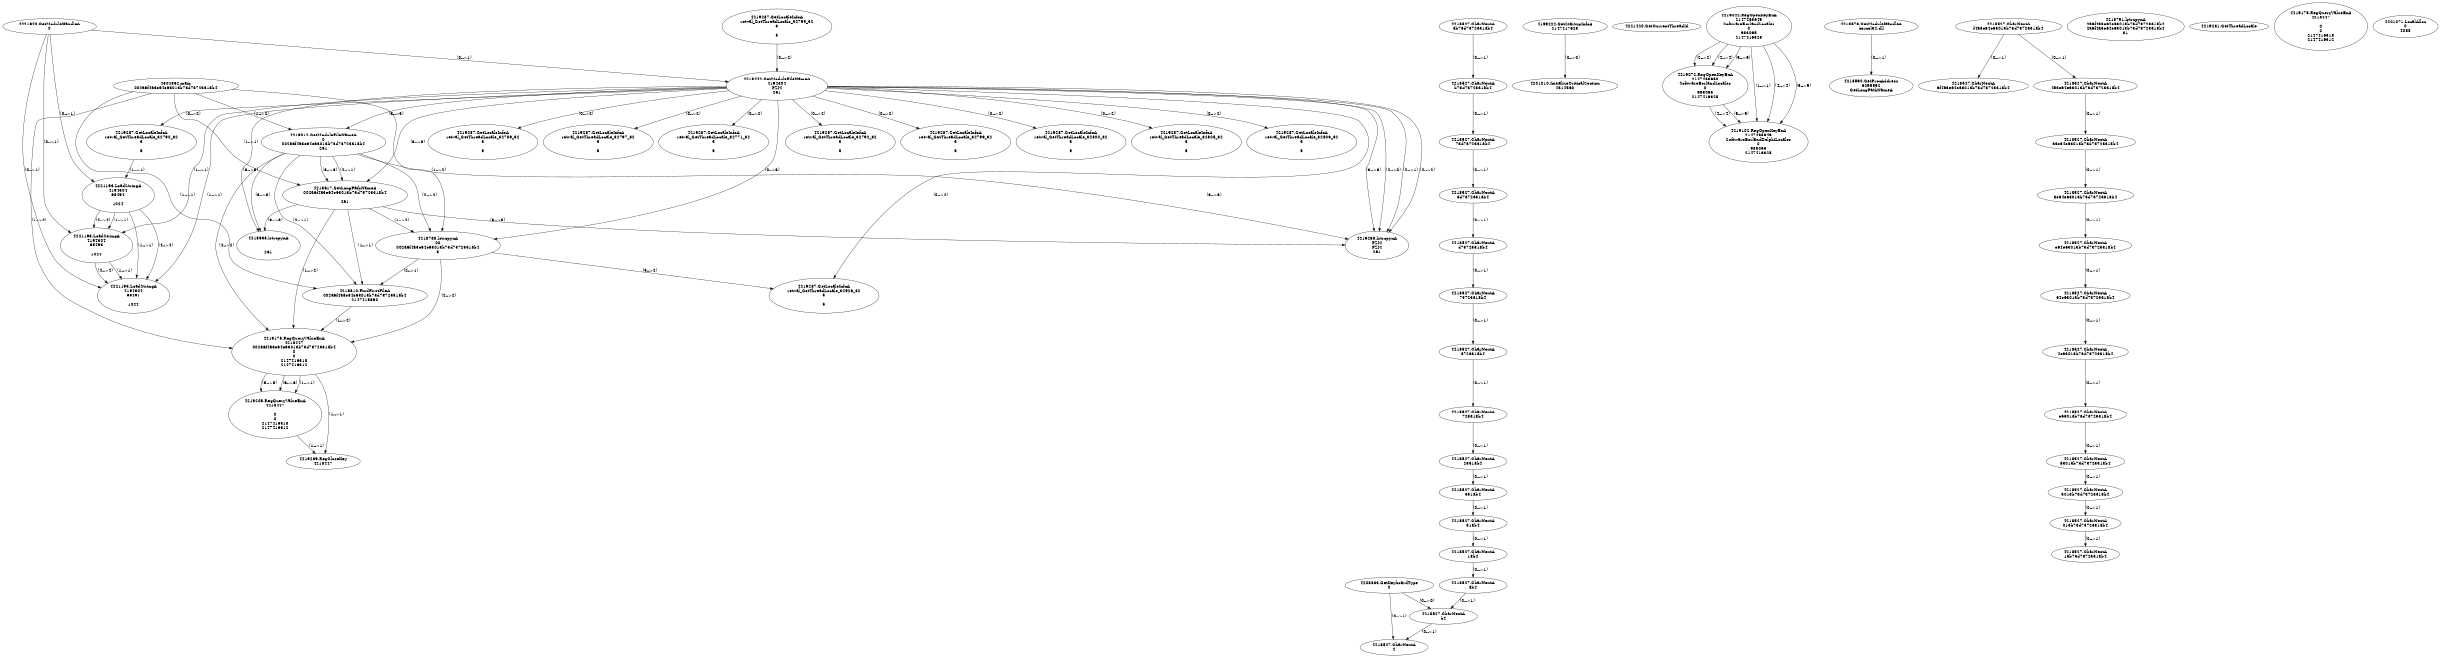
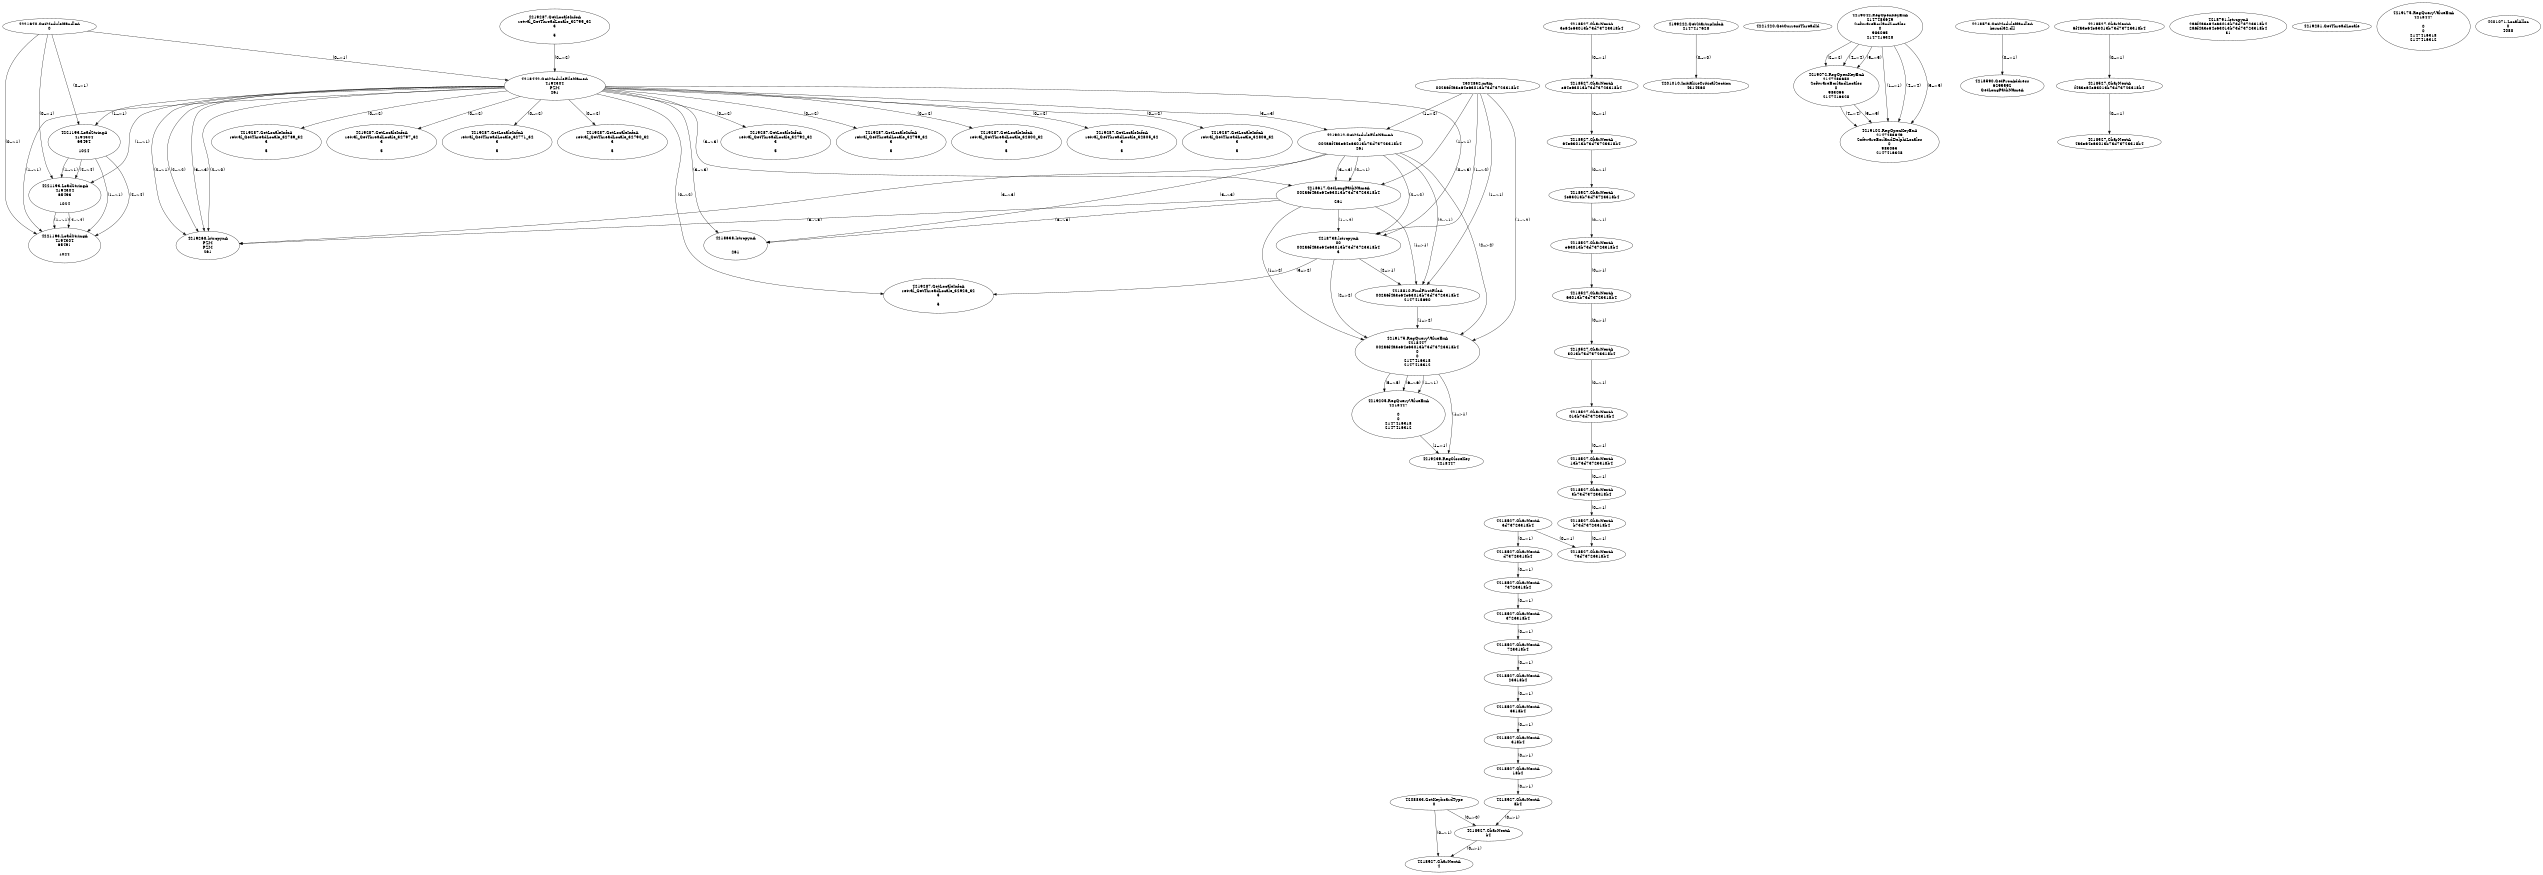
edge "4218527.CharNextA f4a3e64e63013b73d73723318b4" -> "4218527.CharNextA 6f4a3e64e63013b73d73723318b4": reversed
node "4218527.CharNextA a3e64e63013b73d73723318b4": removed
edge "4219287.GetLocaleInfoA retval_GetThreadLocale_32790_32 3 5" -> "4221193.LoadStringA 4194304 65494 1024": now "4218442.GetModuleFileNameA 4194304 PZM 261" -> "4221193.LoadStringA 4194304 65494 1024"
edge "4218527.CharNextA 73d73723318b4" -> "4218527.CharNextA 3d73723318b4": reversed
edge "4218527.CharNextA 13b73d73723318b4" -> "4218527.CharNextA 3b73d73723318b4": added, label "(0-->1)"
